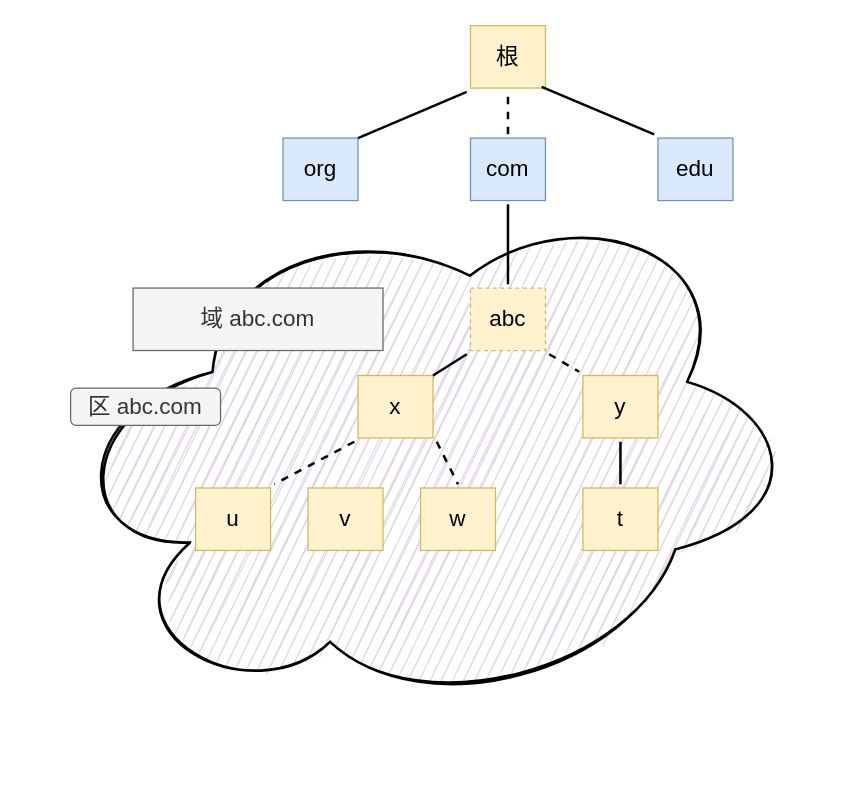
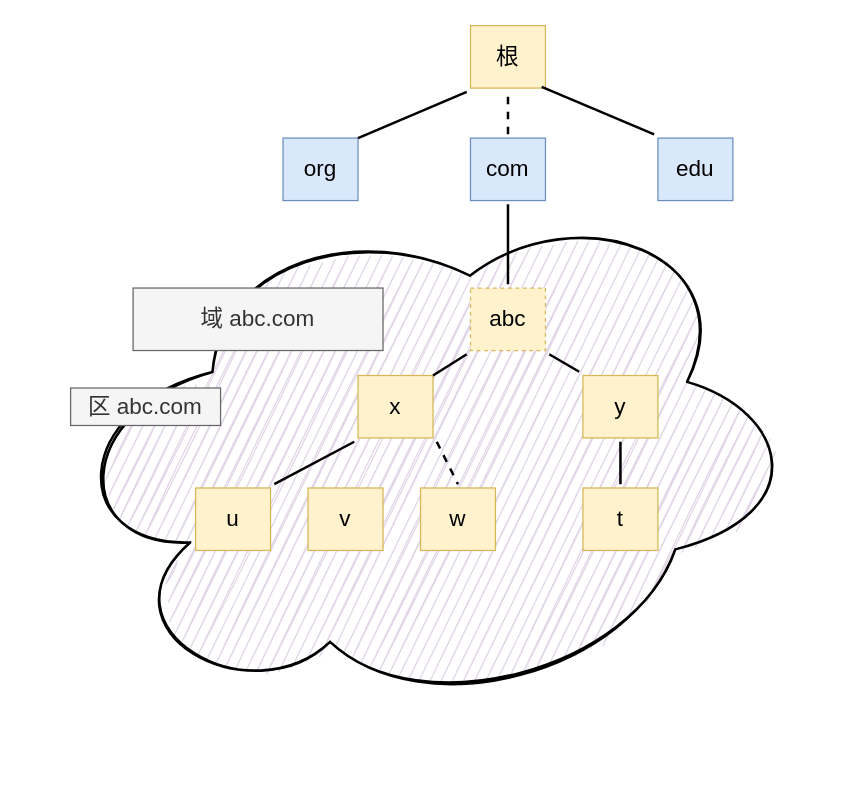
edge "abc" -- "y": style dashed -> solid
node "区 abc.com": shape rounded rectangle -> rectangle
edge "x" -- "u": style dashed -> solid
